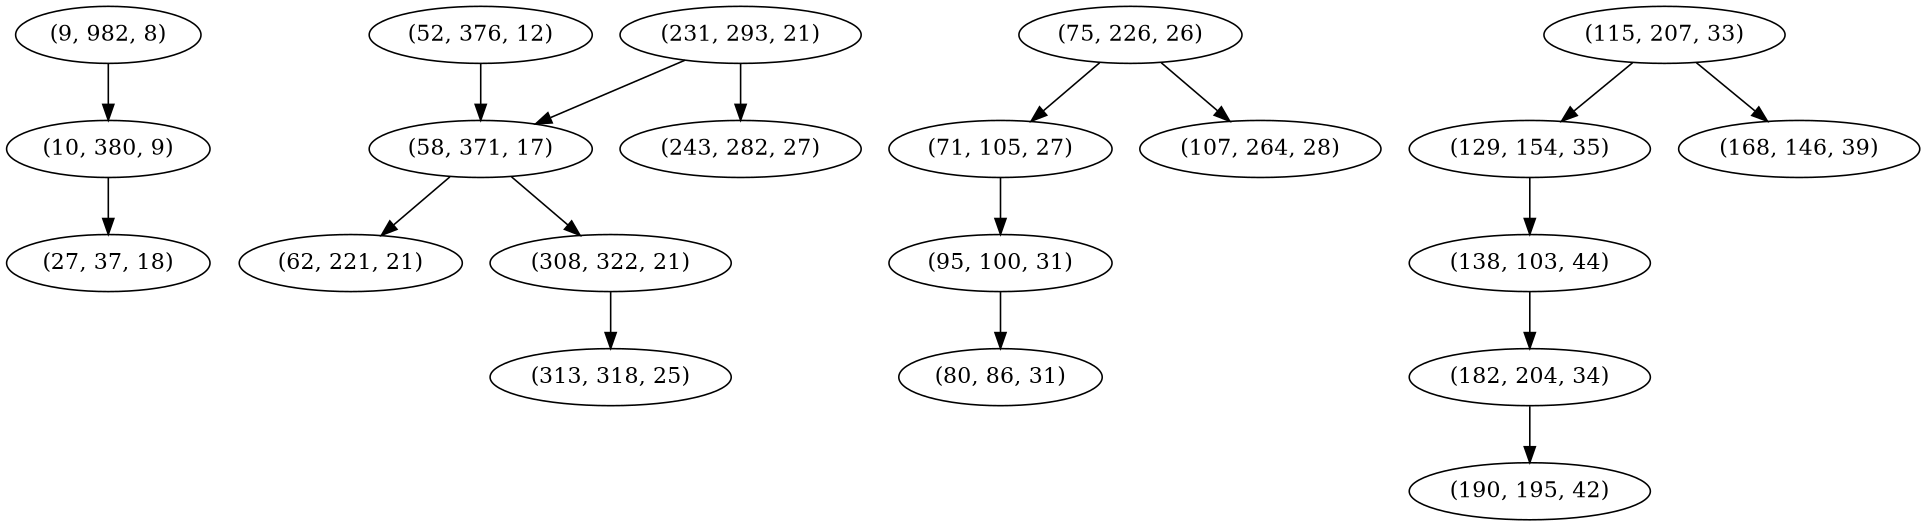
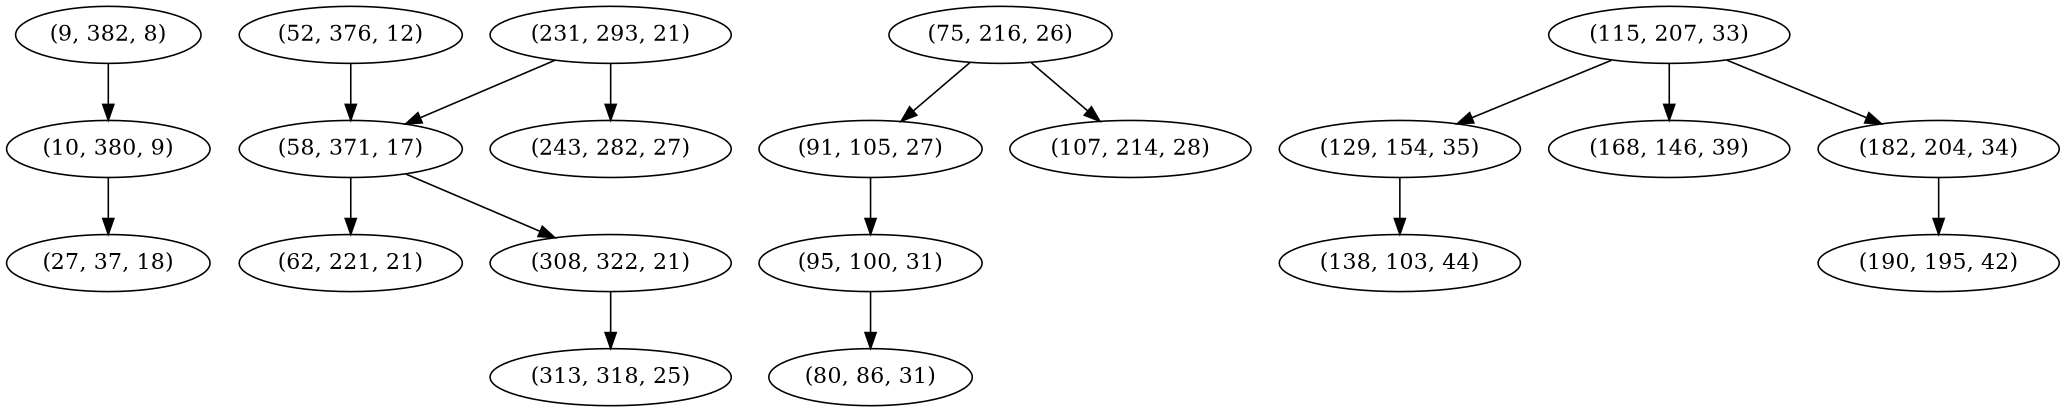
node "(9, 982, 8)": label "(9, 982, 8)" -> "(9, 382, 8)"
node "(75, 226, 26)": label "(75, 226, 26)" -> "(75, 216, 26)"
node "(71, 105, 27)": label "(71, 105, 27)" -> "(91, 105, 27)"
node "(107, 264, 28)": label "(107, 264, 28)" -> "(107, 214, 28)"
edge "(138, 103, 44)" -> "(182, 204, 34)": now "(115, 207, 33)" -> "(182, 204, 34)"
